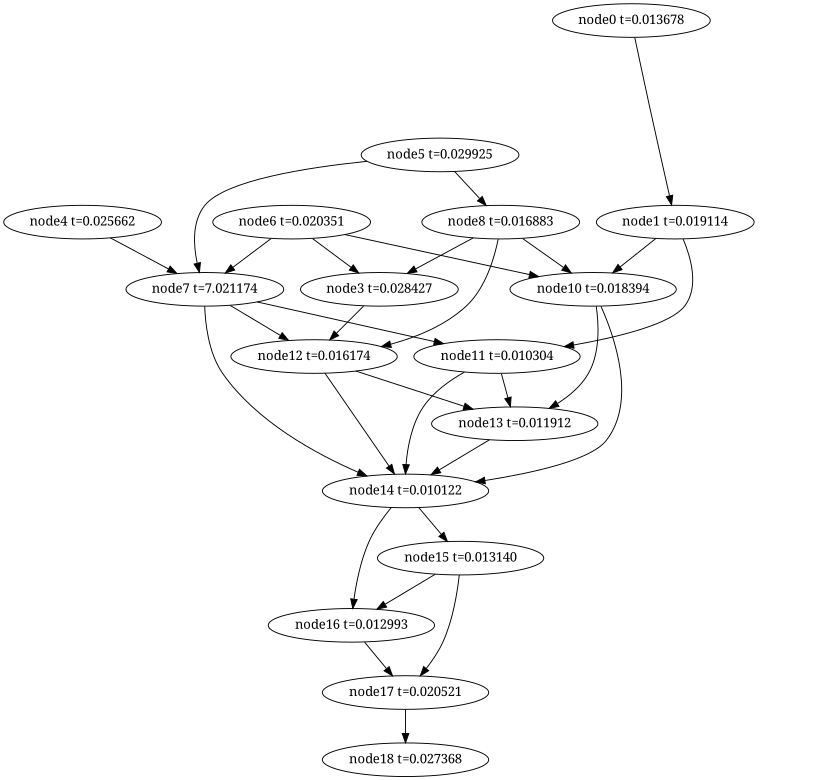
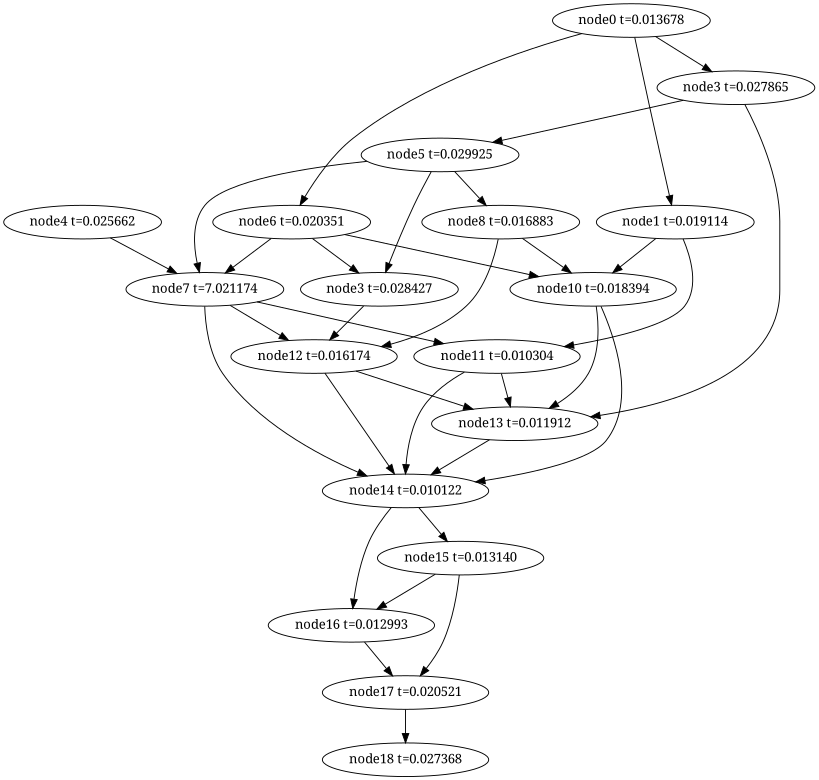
node "node3 t=0.027865": added
edge "node0 t=0.013678" -> "node6 t=0.020351": added
edge "node8 t=0.016883" -> "node3 t=0.028427": now "node5 t=0.029925" -> "node3 t=0.028427"
